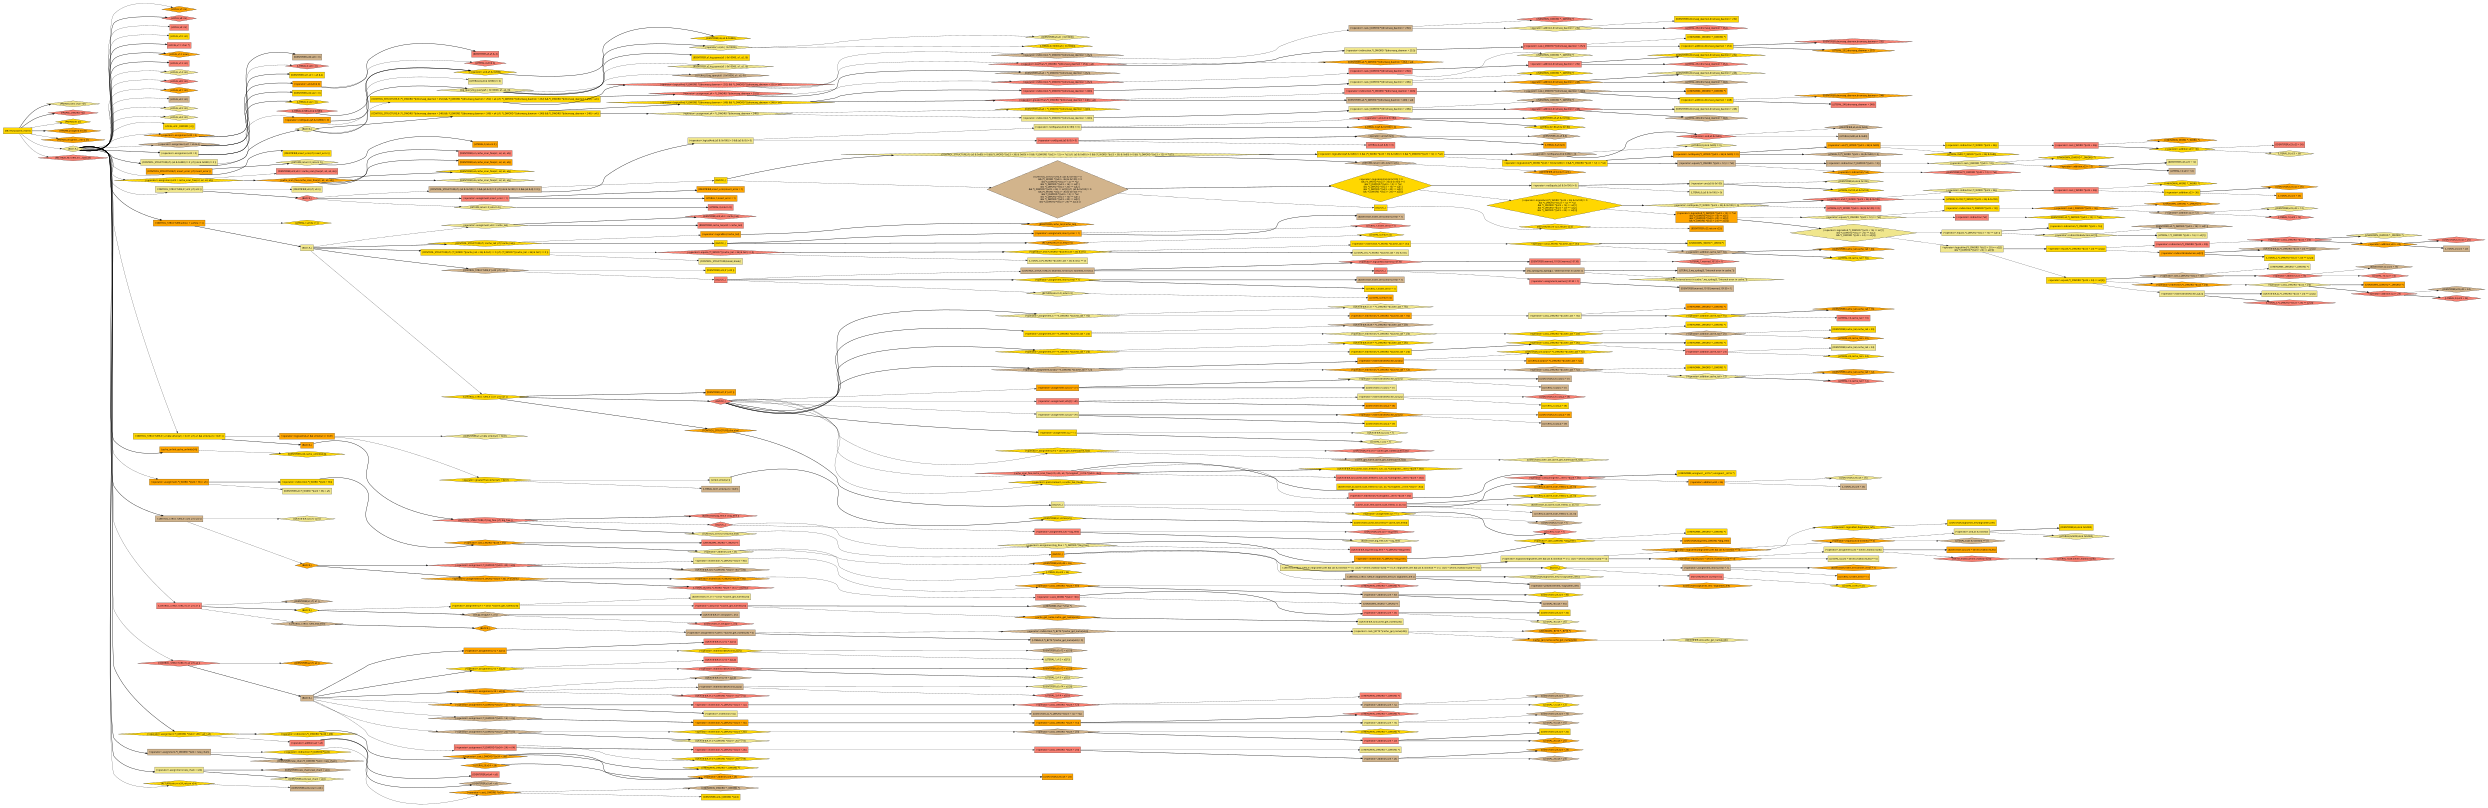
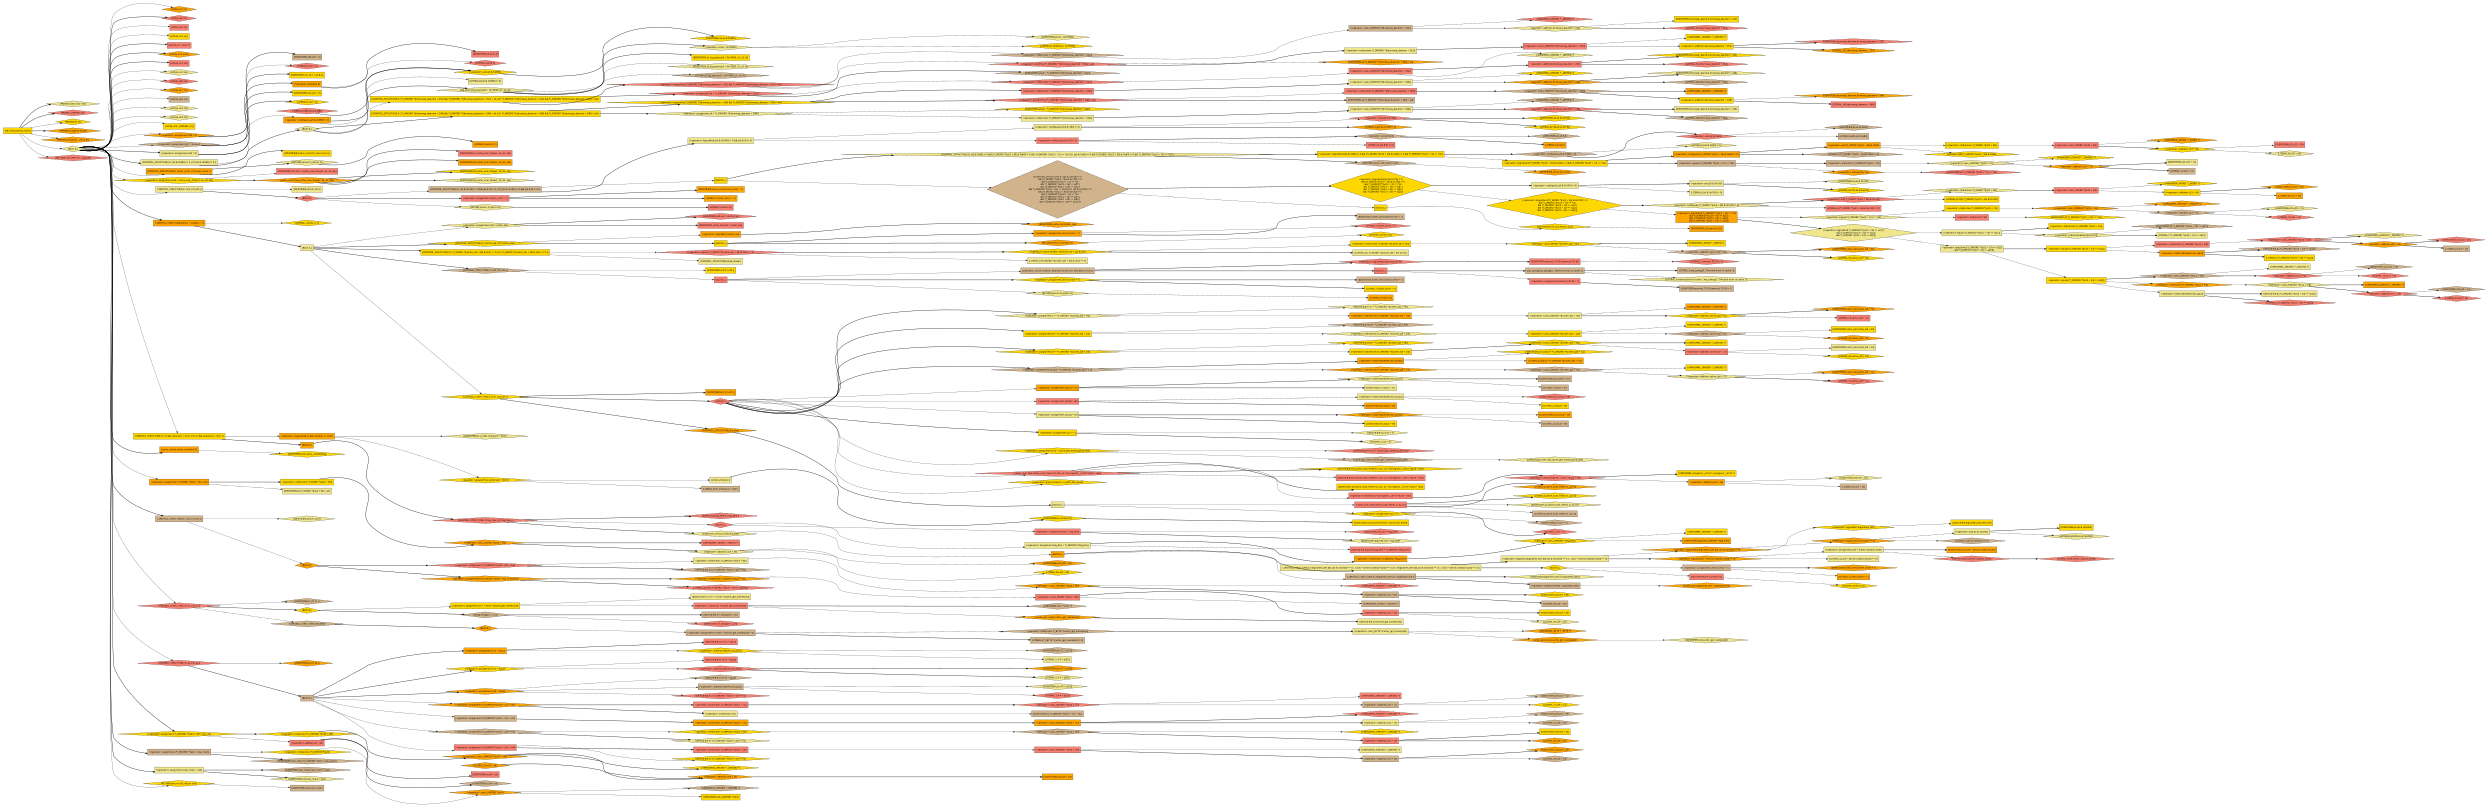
node "(<operator>.cast,(_DWORD *)(cache_tail + 20))": shape diamond -> box
node "(cache_get_name,cache_get_name(cache_tail))": label "(cache_get_name,cache_get_name(cache_tail))" -> "(cache_get_name,cache_get_name(dnsmasq_tail))"
node "(IDENTIFIER,bignames_left,!bignames_left)": label "(IDENTIFIER,bignames_left,!bignames_left)" -> "(IDENTIFIER,bignames_left,!left_left)"
node "(<operator>.assignment,big_free = *(_DWORD *)big_free)": shape diamond -> box
node "(CONTROL_STRUCTURE,if ( a1 ),if ( a1 ))": shape box -> diamond
node "(<operator>.assignment,*(_DWORD *)(v24 + 16) = v12)": shape diamond -> box
